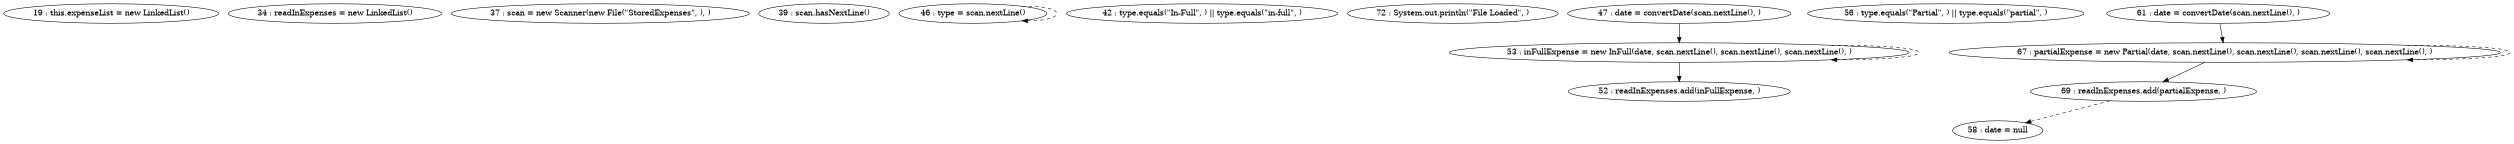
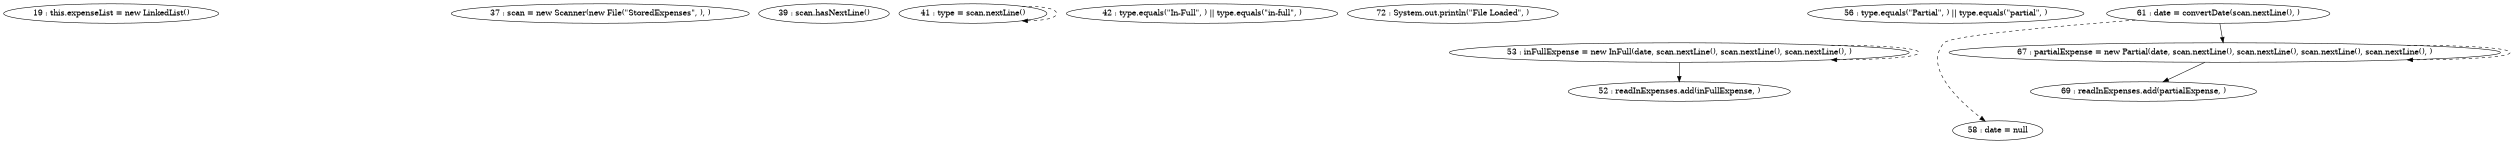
node "34 : readInExpenses = new LinkedList()": removed
node "46 : type = scan.nextLine()": label "46 : type = scan.nextLine()" -> "41 : type = scan.nextLine()"
node "47 : date = convertDate(scan.nextLine(), )": removed
edge "69 : readInExpenses.add(partialExpense, )" -> "58 : date = null": now "61 : date = convertDate(scan.nextLine(), )" -> "58 : date = null"
